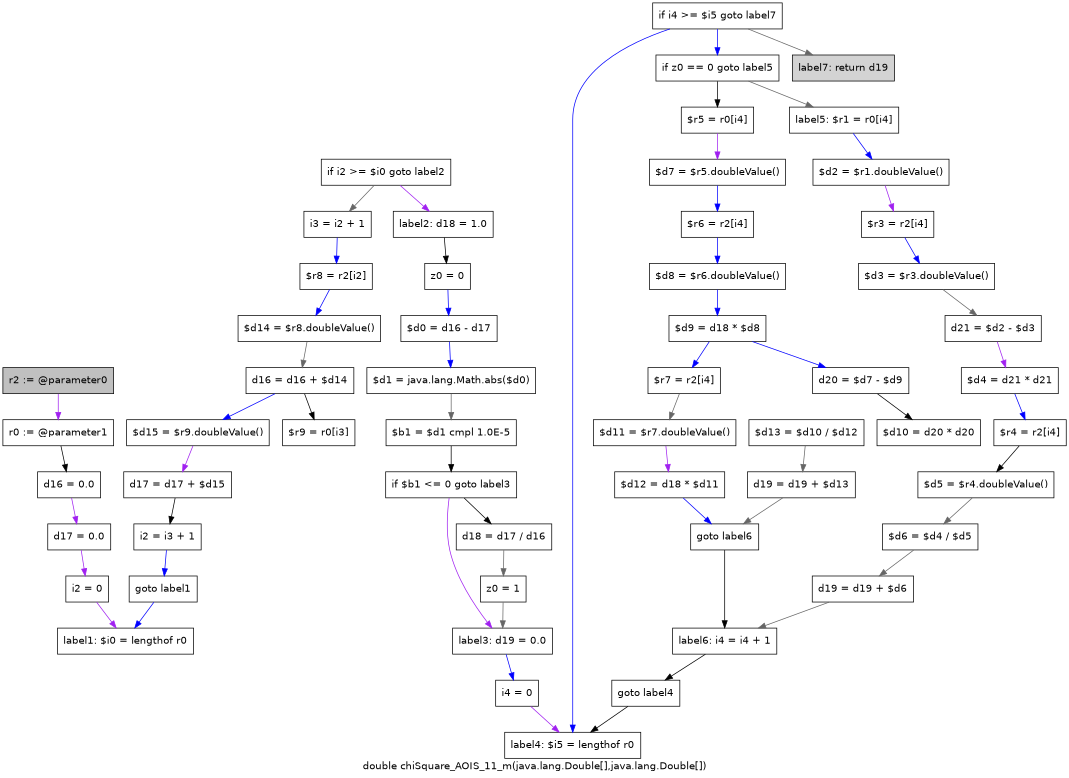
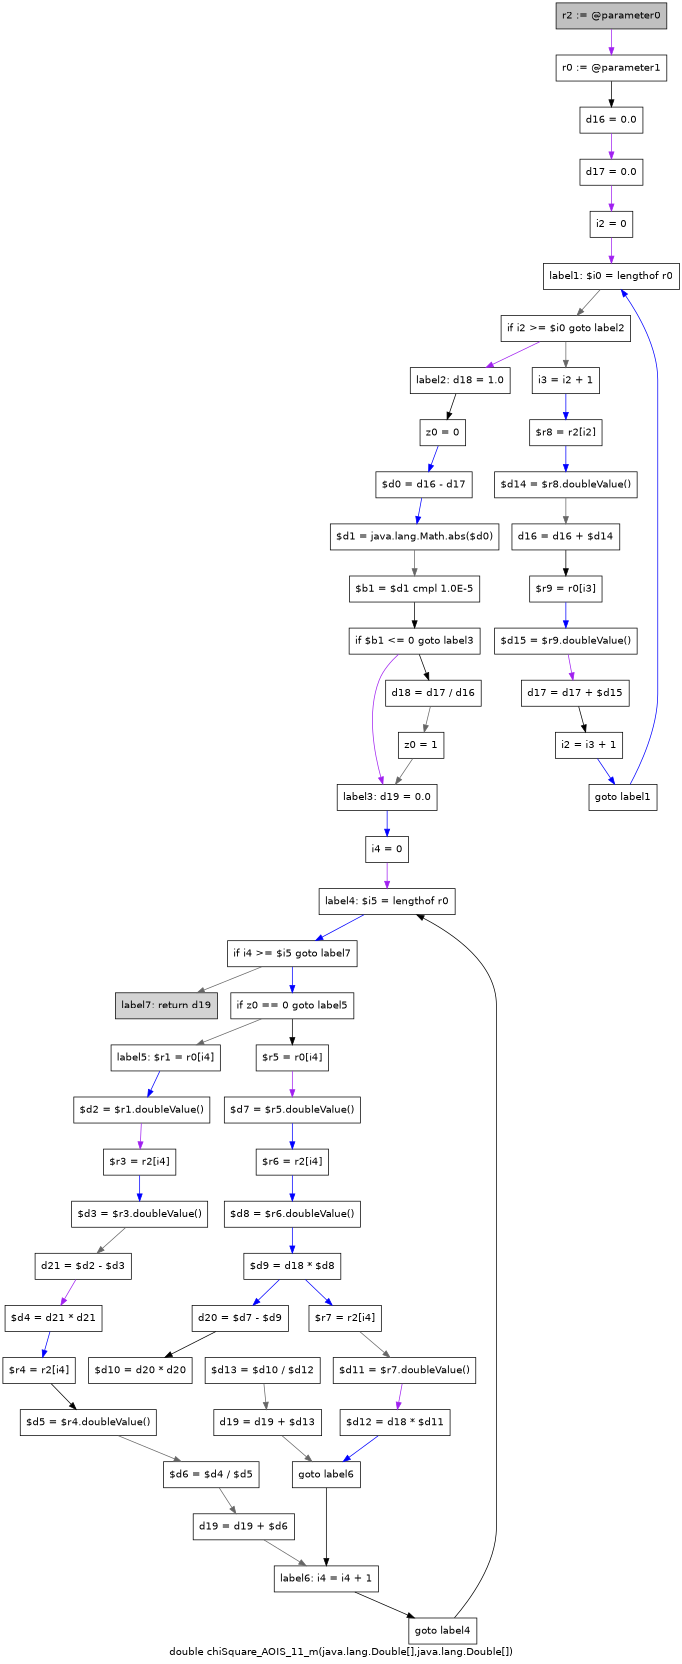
edge "label1: $i0 = lengthof r0" -> "if i2 >= $i0 goto label2": added
edge "if i4 >= $i5 goto label7" -> "label4: $i5 = lengthof r0": reversed
edge "d16 = d16 + $d14" -> "$d15 = $r9.doubleValue()": now "$r9 = r0[i3]" -> "$d15 = $r9.doubleValue()"
